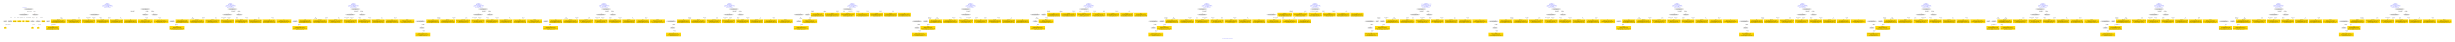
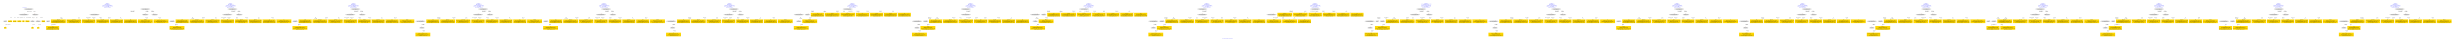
node "dimensions": fillcolor lightgray -> gold
